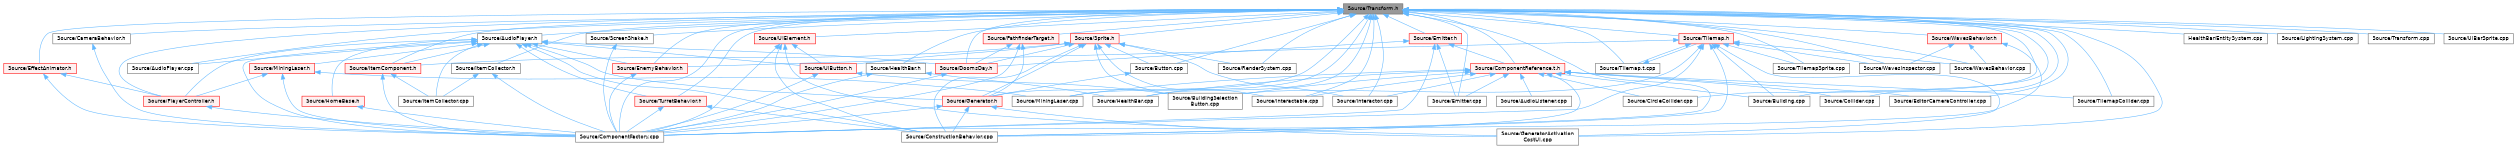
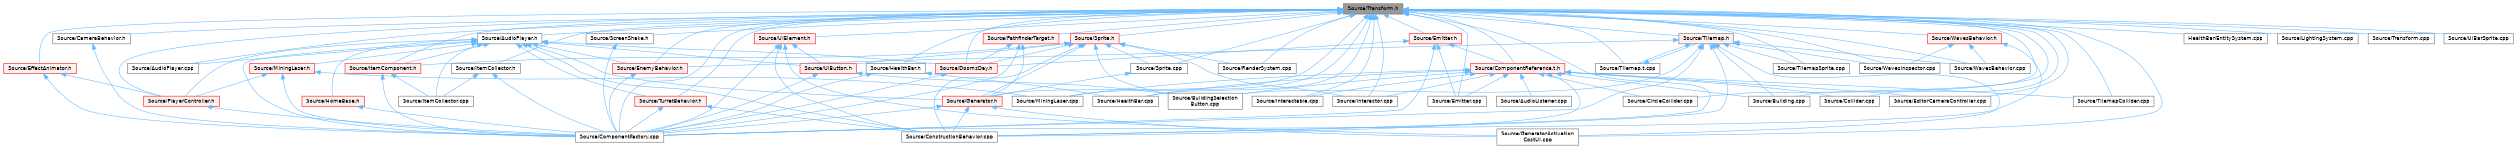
node "Source/Tilemap.h": color red -> grey40
node "Source/Button.cpp": label "Source/Button.cpp" -> "Source/Sprite.cpp"
edge "Source/Interactable.cpp" -> "Source/Sprite.h": removed
